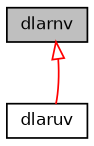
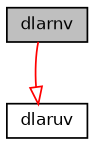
edge "dlaruv" -> "dlarnv": reversed
